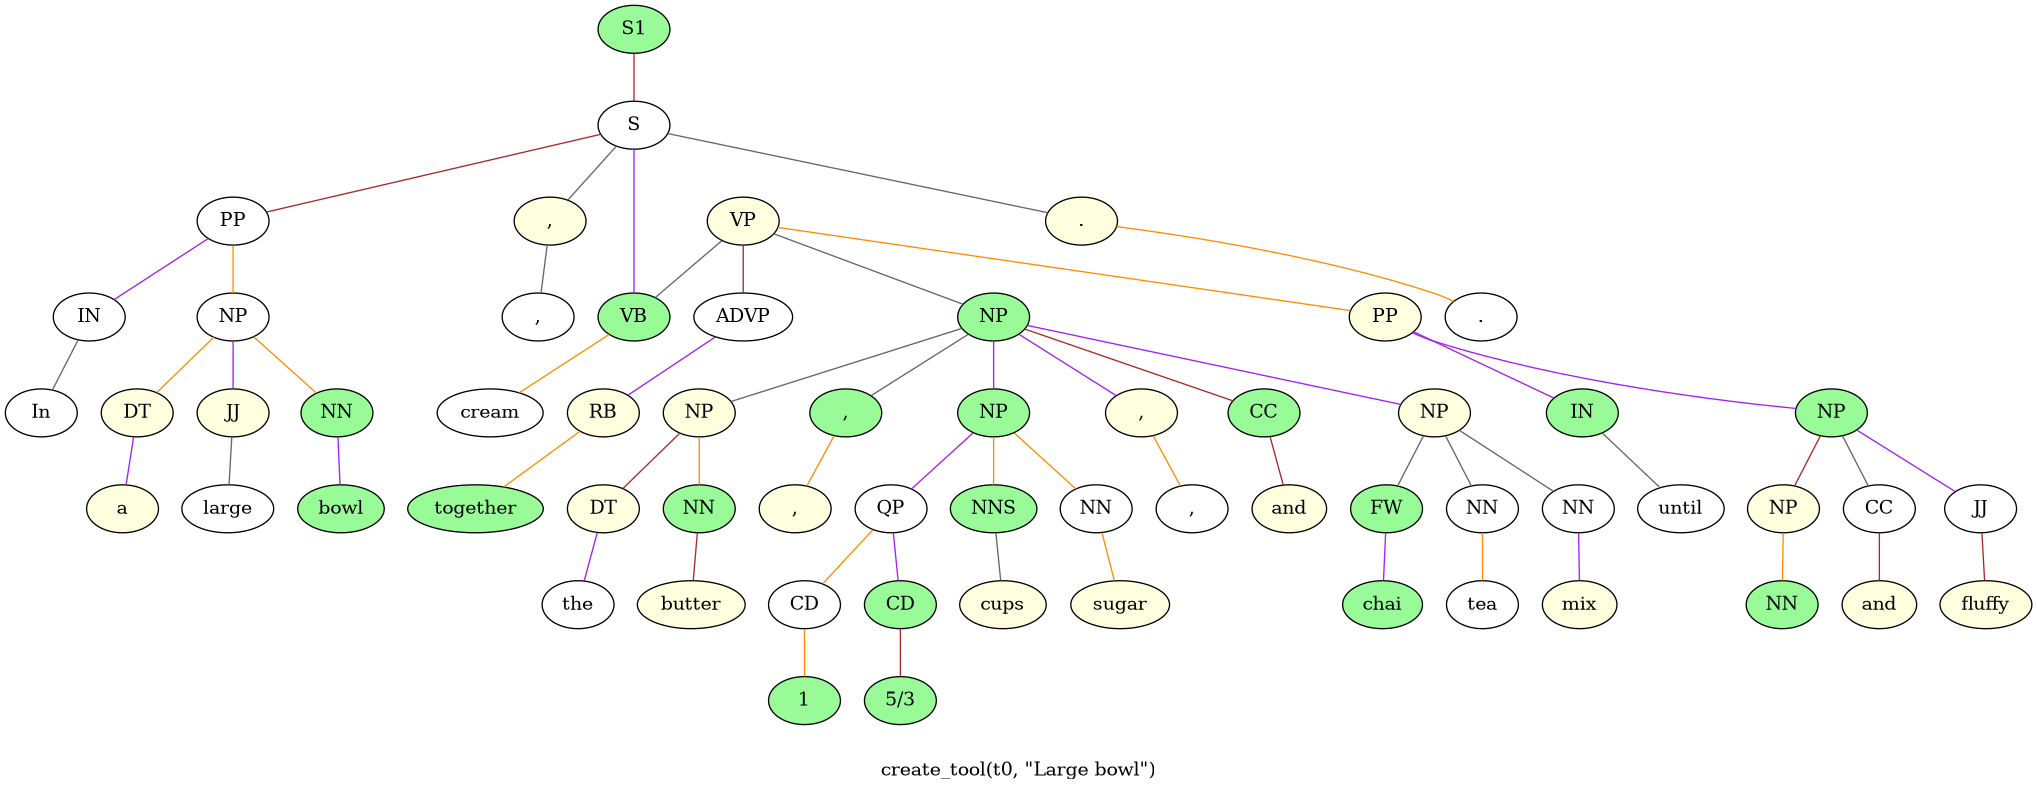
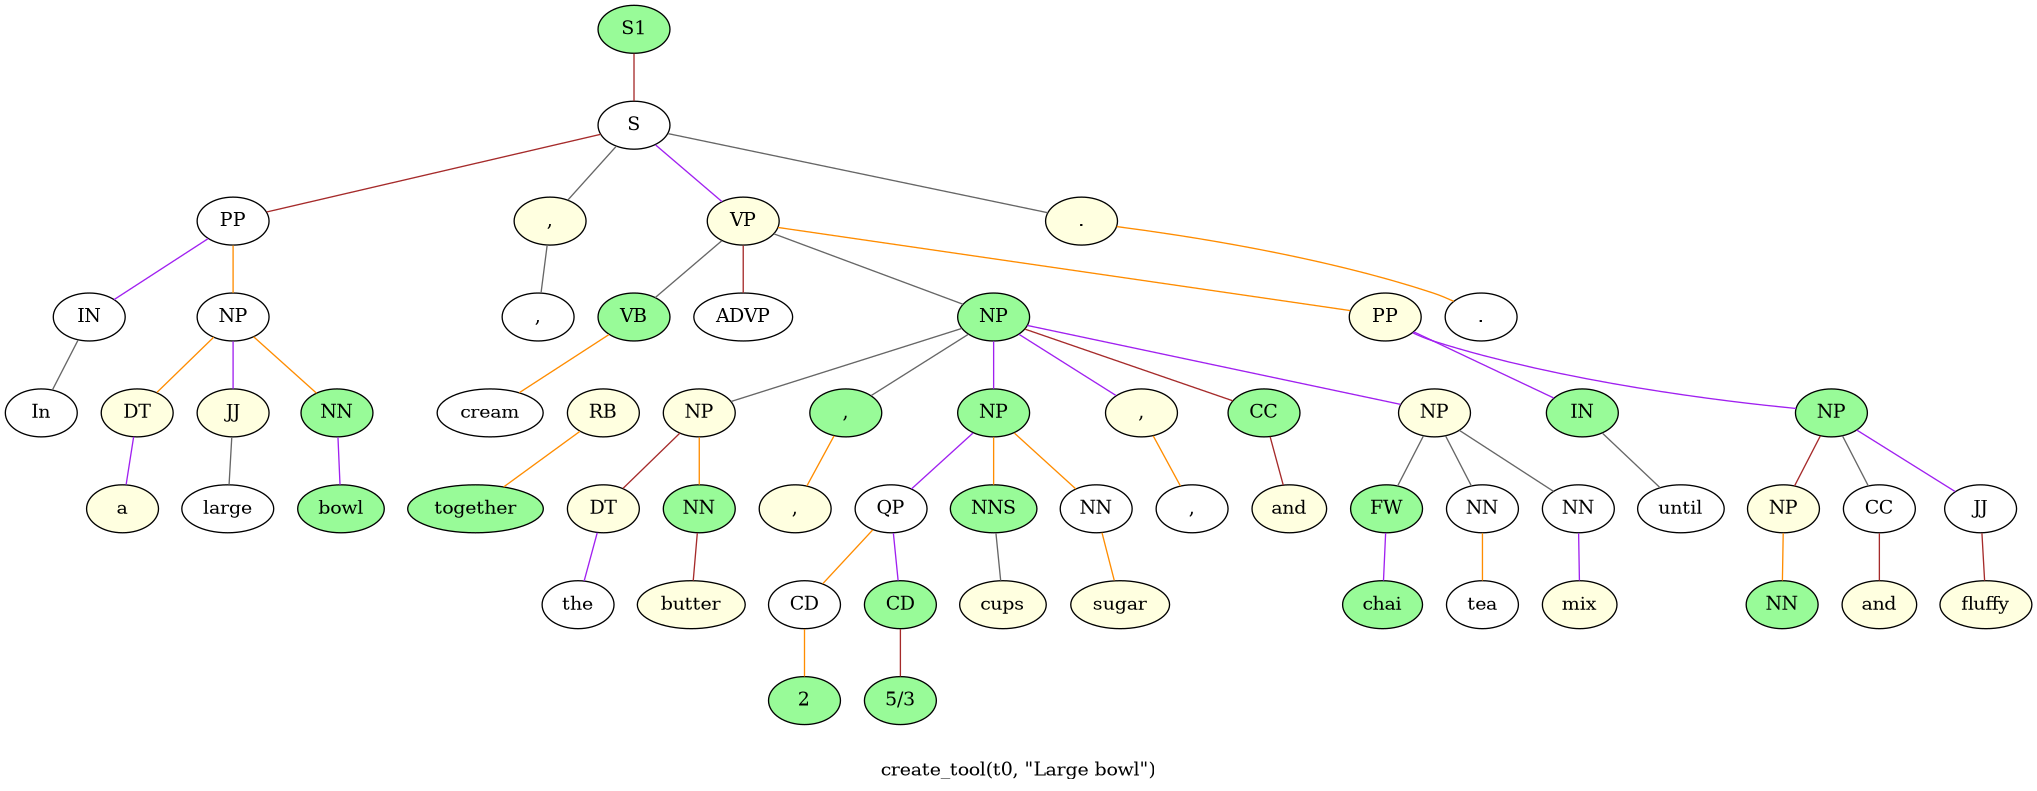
edge "S" -- "VB": now "S" -- "VP"
edge "ADVP" -- "RB": removed
node "1": label "1" -> "2"
